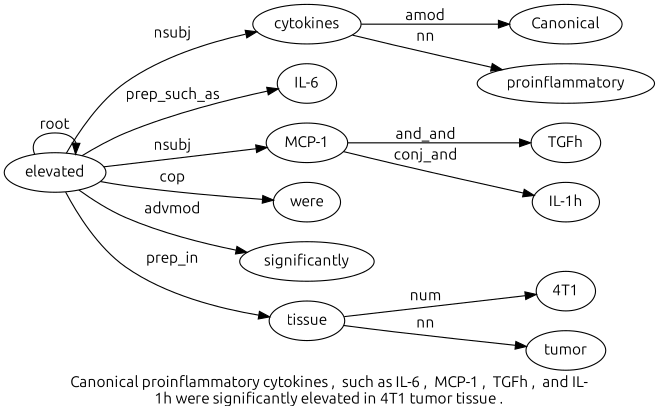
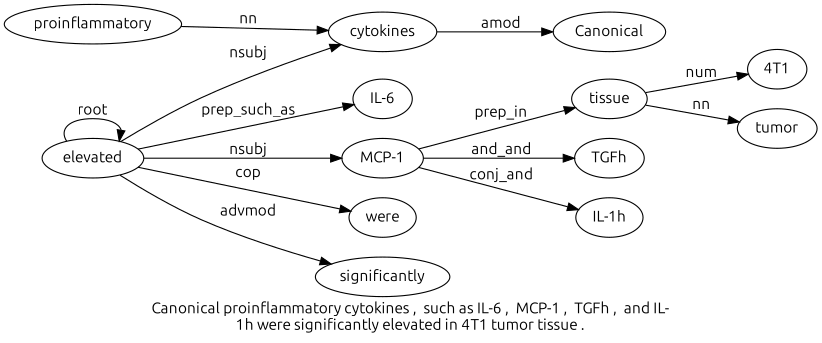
edge "cytokines" -> "proinflammatory": reversed
edge "elevated" -> "tissue": now "MCP-1" -> "tissue"
